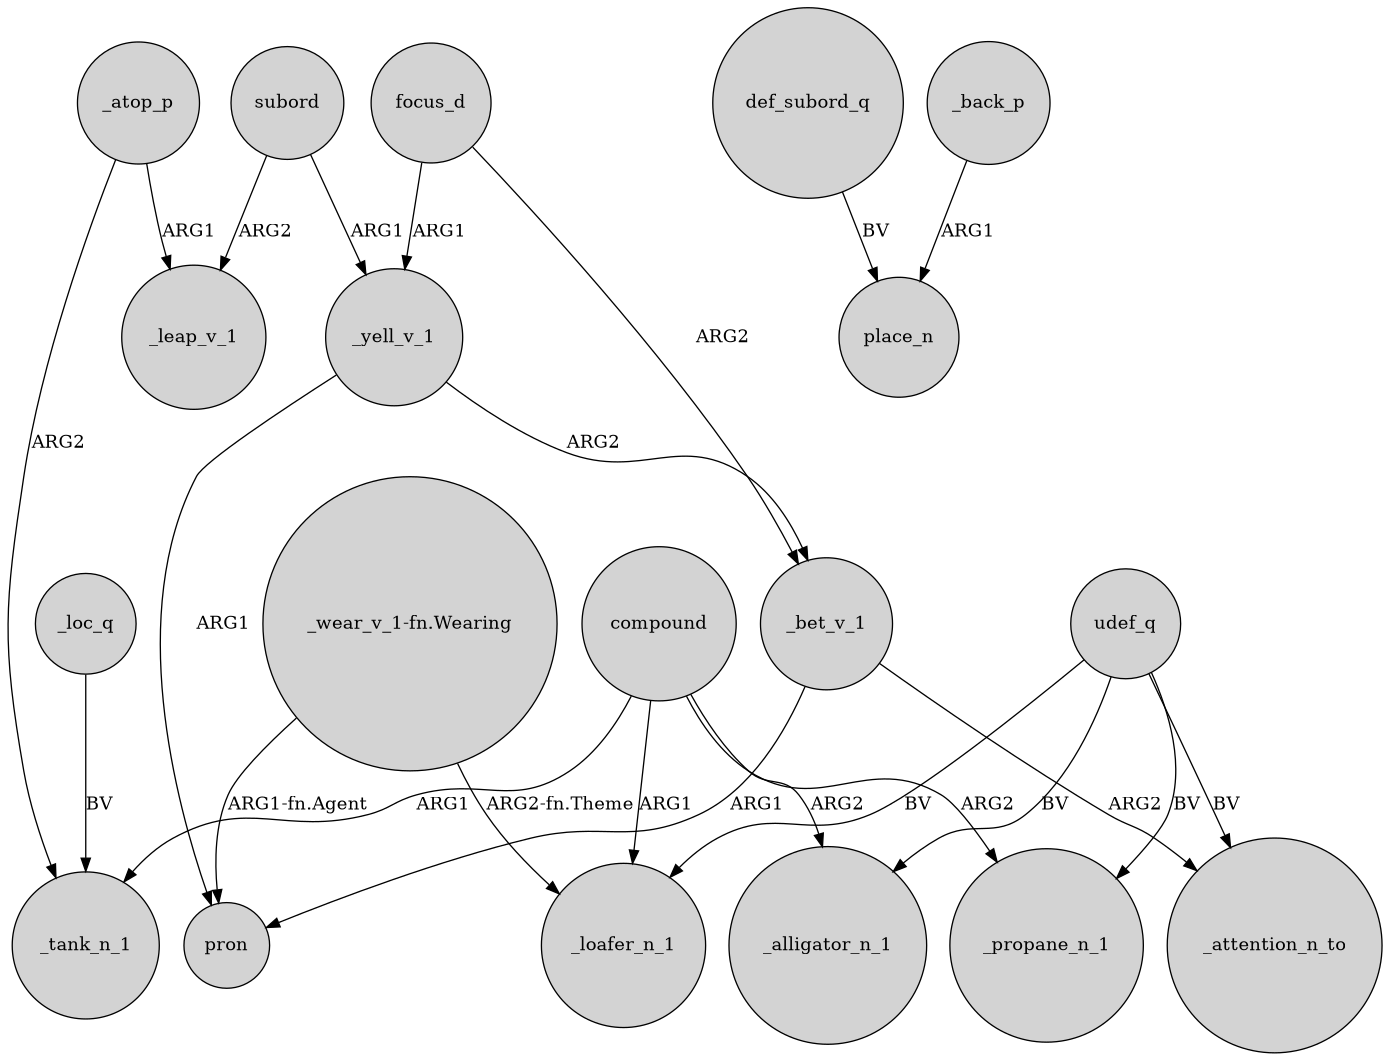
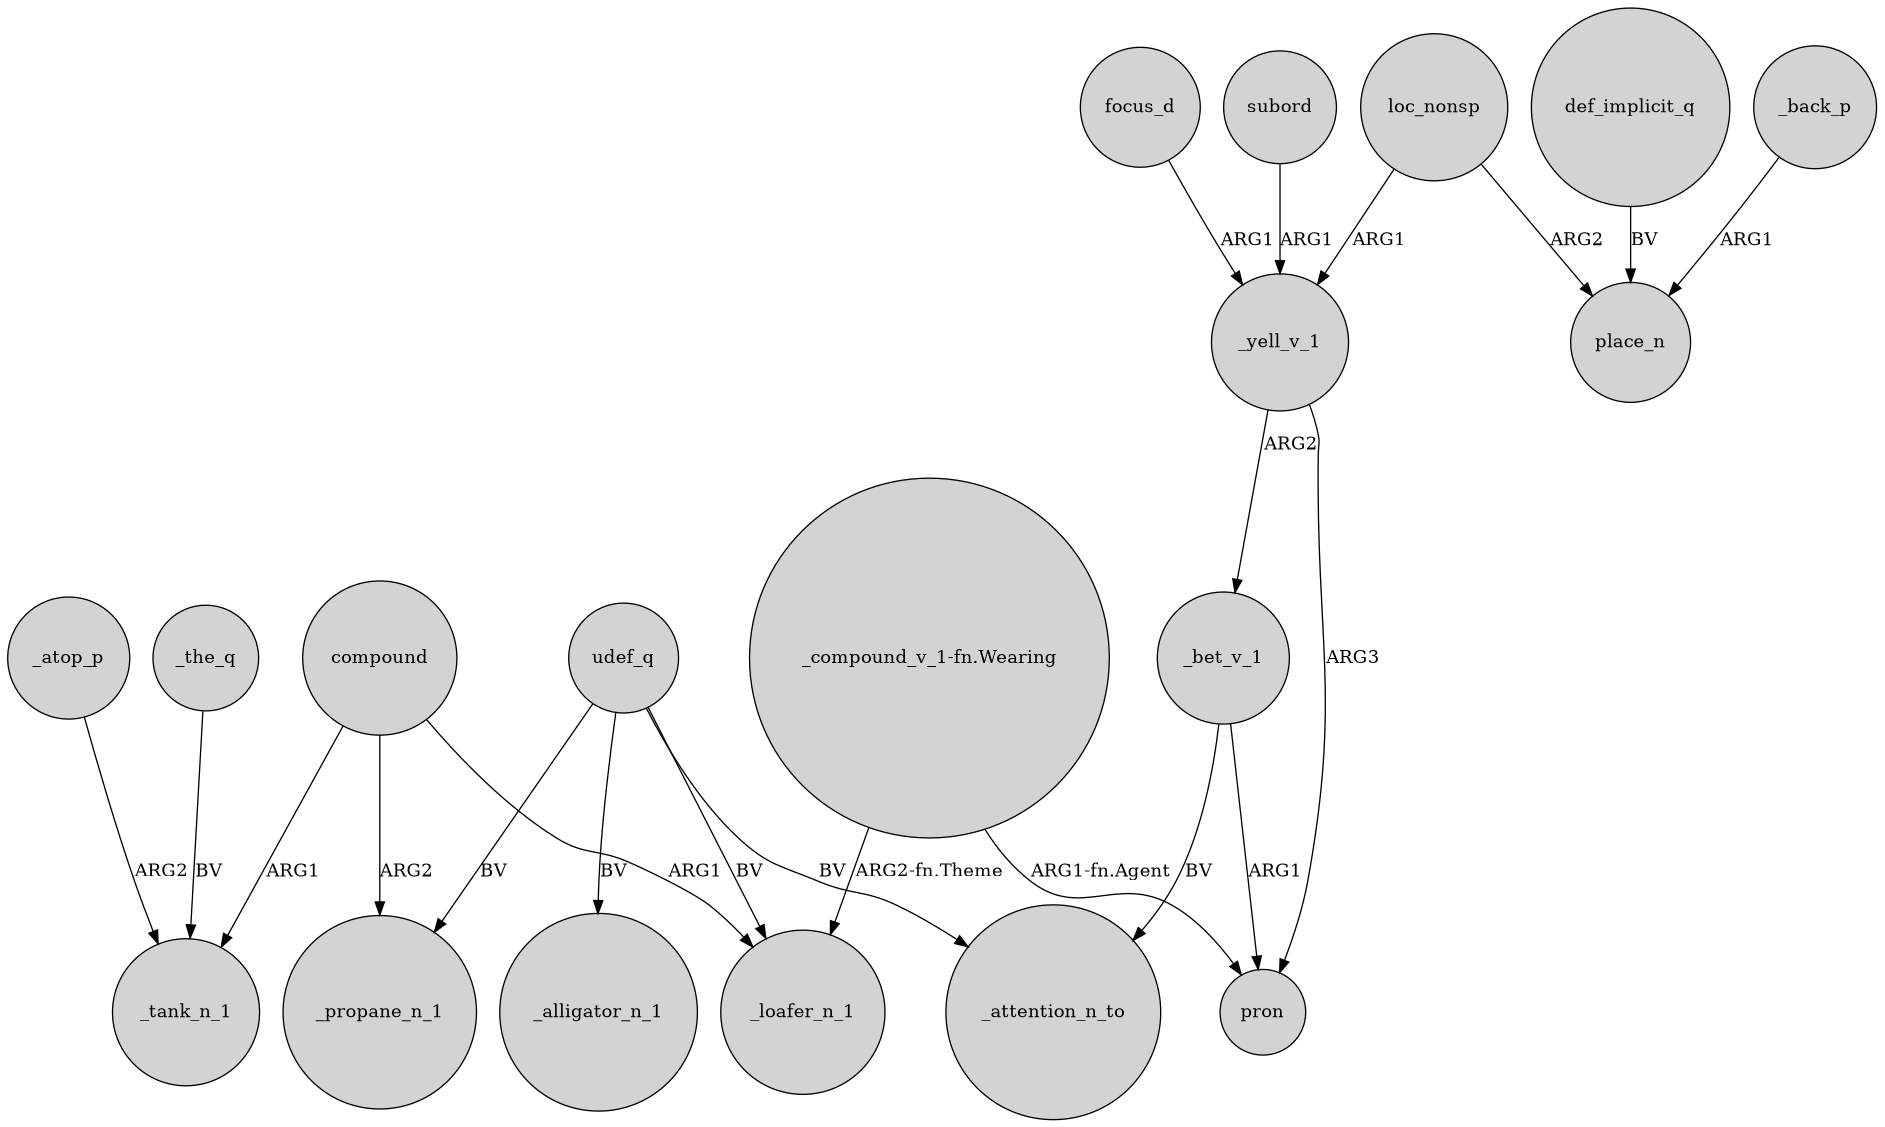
node "def_subord_q": label "def_subord_q" -> "def_implicit_q"
node "loc_nonsp": added
node "_leap_v_1": removed
edge "focus_d" -> "_bet_v_1": removed, label "ARG2"
node "_loc_q": label "_loc_q" -> "_the_q"
edge "_yell_v_1" -> "pron": label "ARG1" -> "ARG3"
node "_wear_v_1-fn.Wearing": label "_wear_v_1-fn.Wearing" -> "_compound_v_1-fn.Wearing"
edge "compound" -> "_alligator_n_1": removed, label "ARG2"
edge "_bet_v_1" -> "_attention_n_to": label "ARG2" -> "BV"
